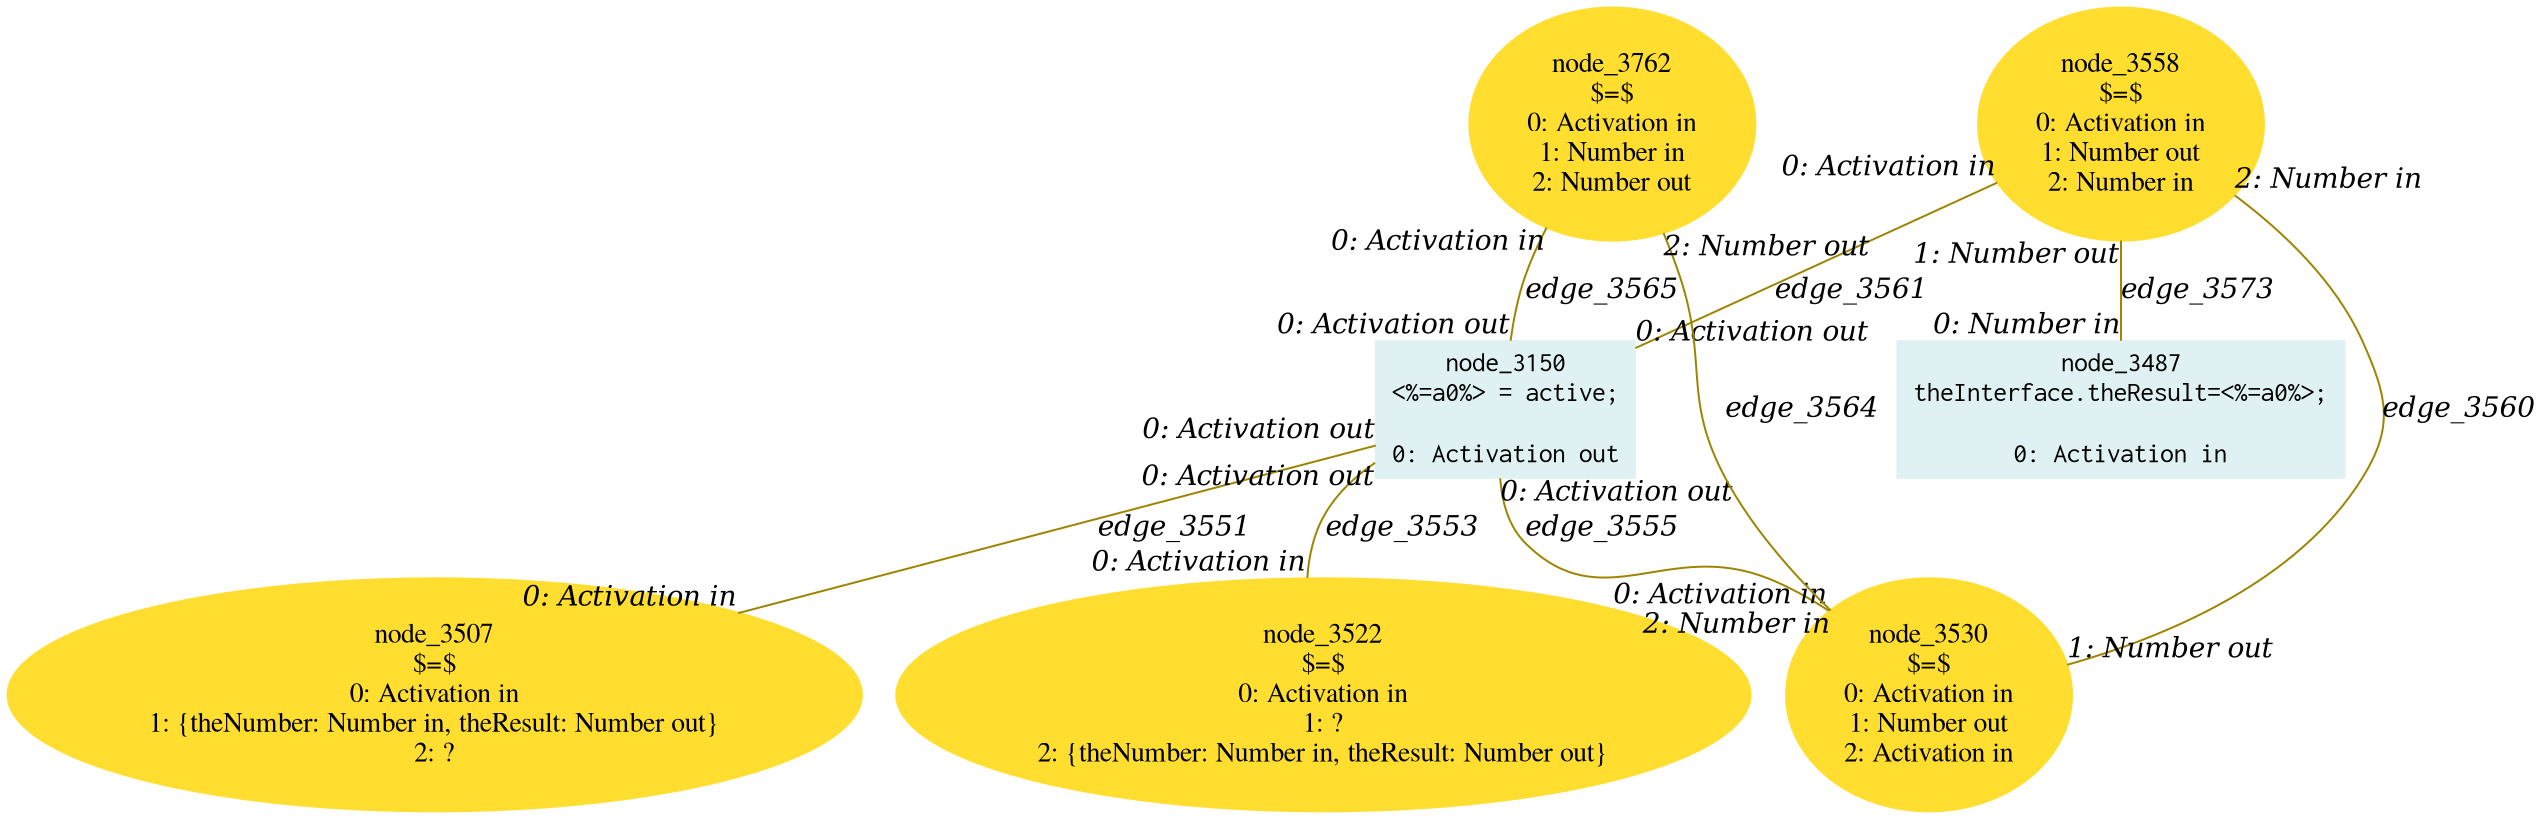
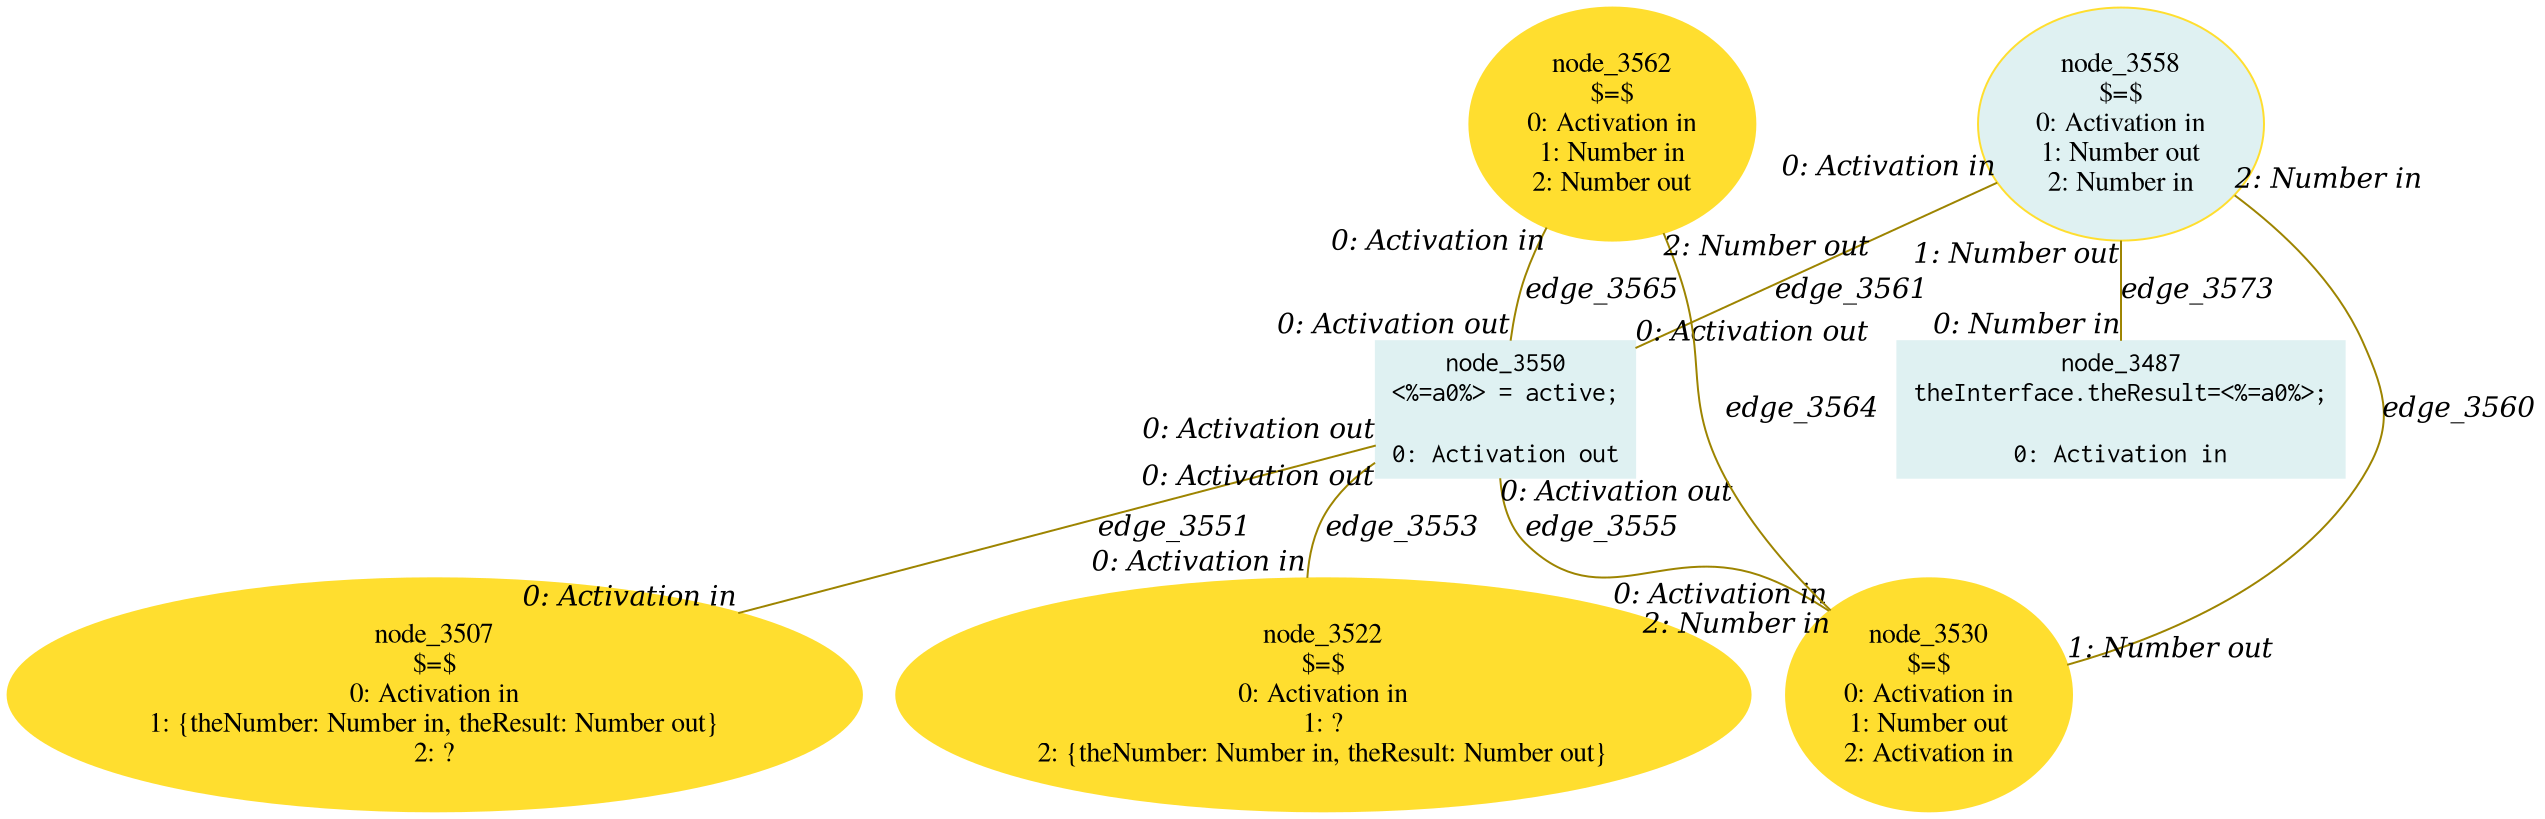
node "node_3762 $=$ 0: Activation in 1: Number in 2: Number out": label "node_3762 $=$ 0: Activation in 1: Number in 2: Number out" -> "node_3562 $=$ 0: Activation in 1: Number in 2: Number out"
node "node_3558 $=$ 0: Activation in 1: Number out 2: Number in": fillcolor #ffde2f -> #dff1f2
node "node_3150 <%=a0%> = active; 0: Activation out": label "node_3150 <%=a0%> = active; 0: Activation out" -> "node_3550 <%=a0%> = active; 0: Activation out"
